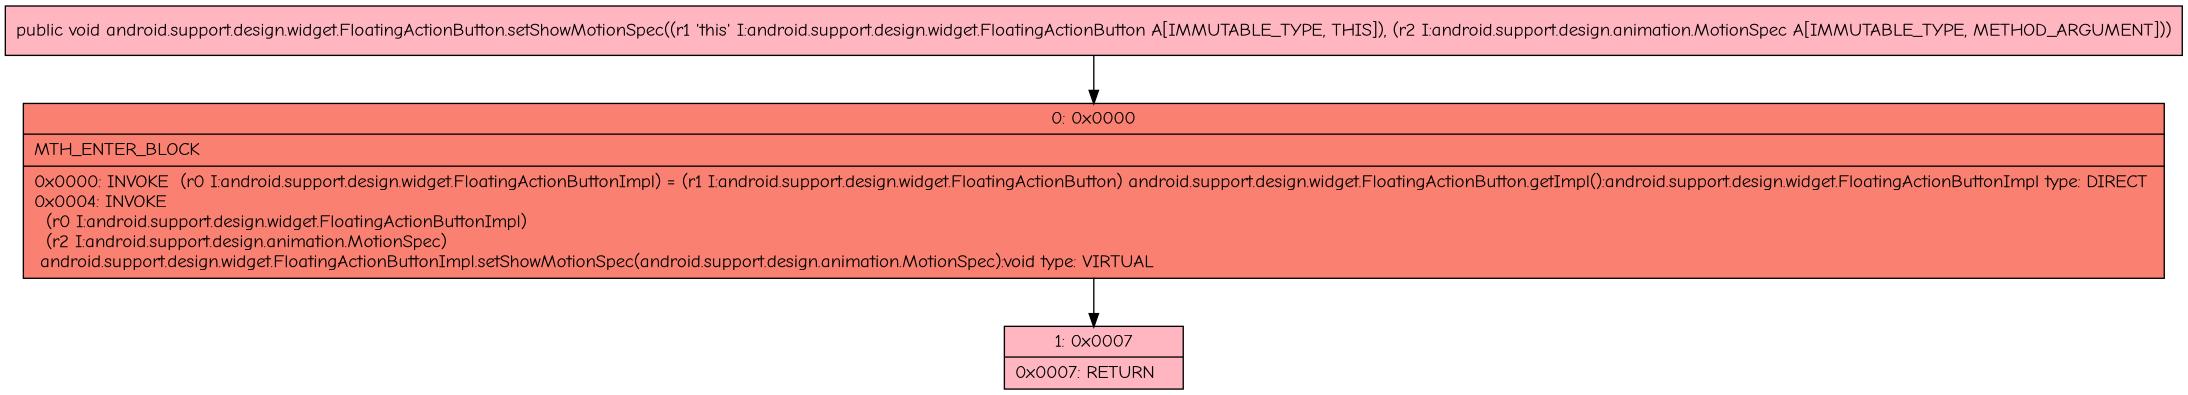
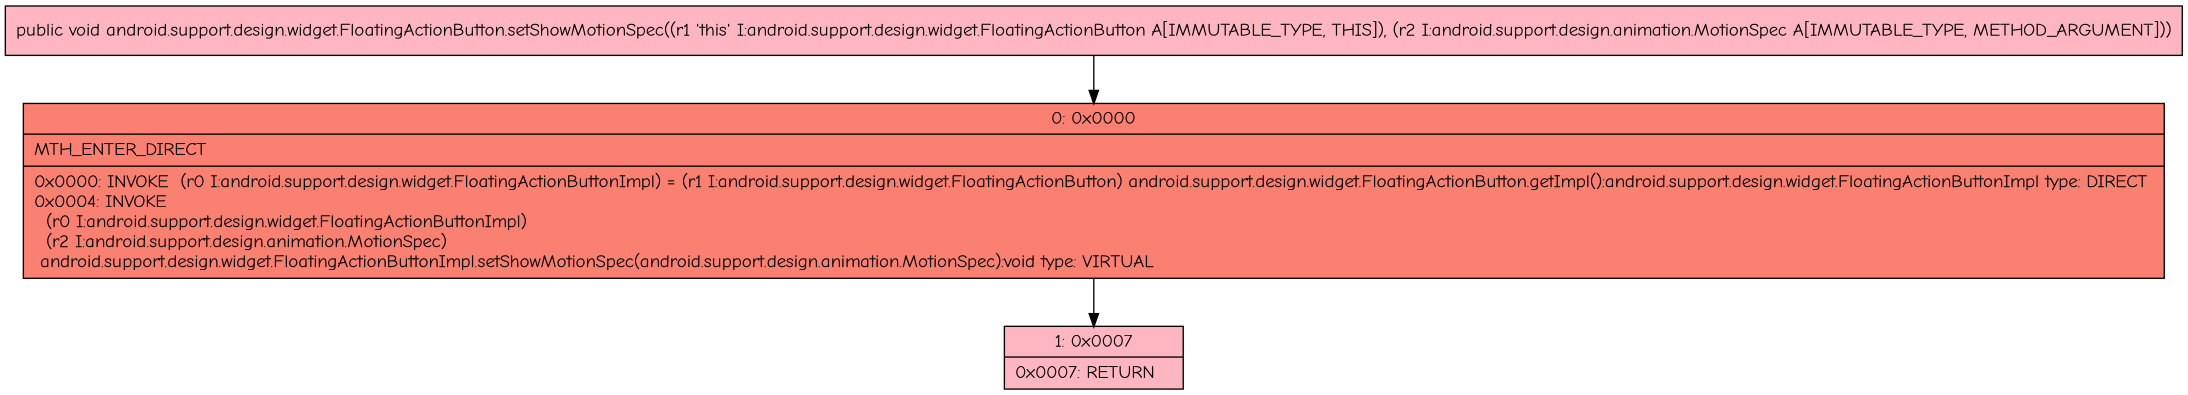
node "0: 0x0000": text "MTH_ENTER_BLOCK" -> "MTH_ENTER_DIRECT"
